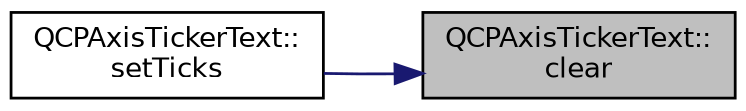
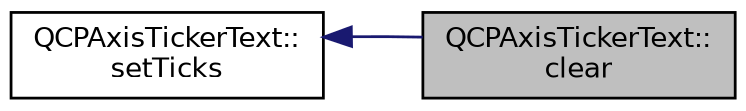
edge "QCPAxisTickerText:: setTicks" -> "QCPAxisTickerText:: clear": reversed
